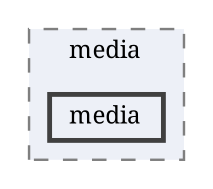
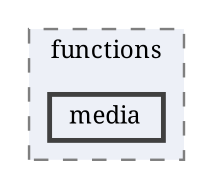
cluster "media": label "media" -> "functions"
